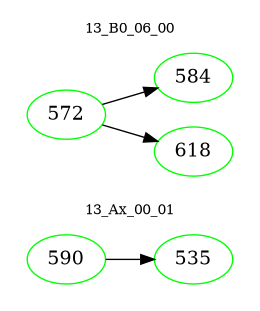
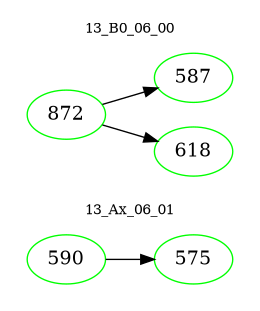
node "584": label "584" -> "587"
node "572": label "572" -> "872"
cluster "13_Ax_00_01": label "13_Ax_00_01" -> "13_Ax_06_01"
node "535": label "535" -> "575"
